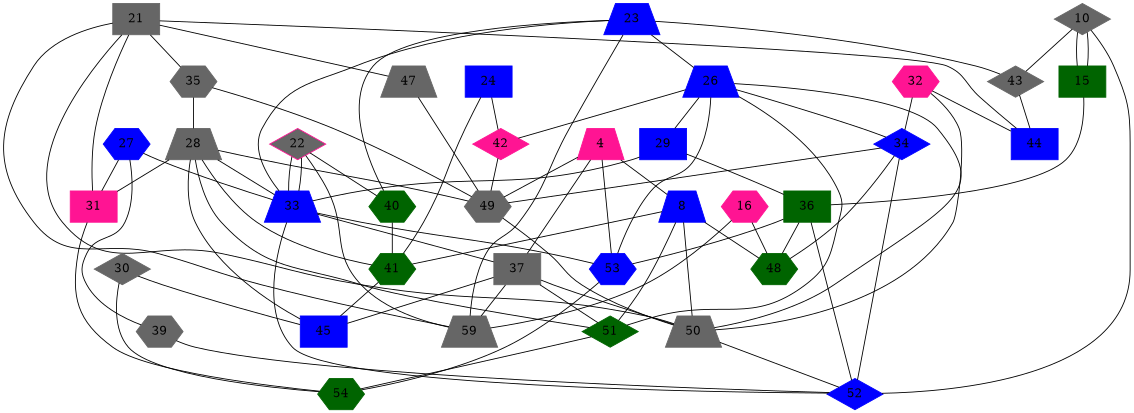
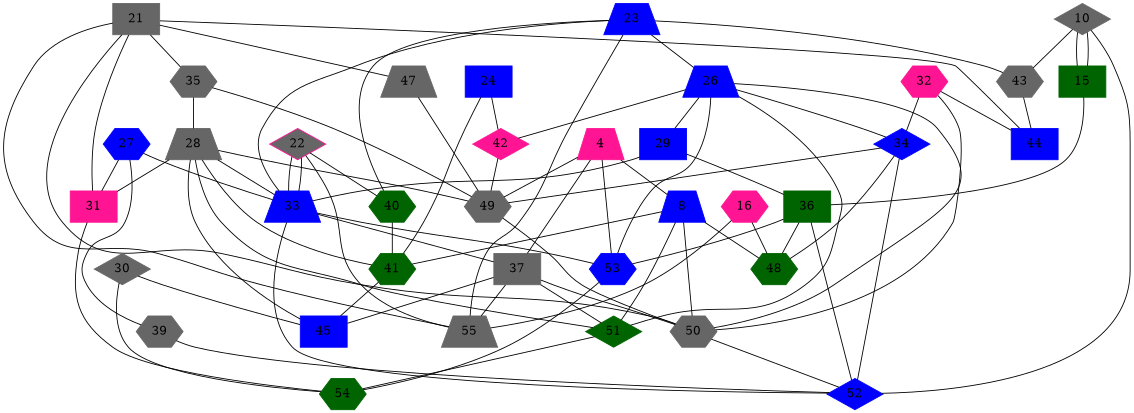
node "43": shape diamond -> hexagon
node "59": label "59" -> "55"
node "50": shape trapezium -> hexagon
